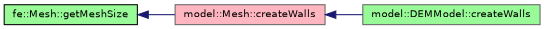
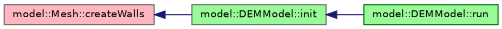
node "fe::Mesh::getMeshSize": removed
node "model::DEMModel::run": added
node "model::DEMModel::createWalls": label "model::DEMModel::createWalls" -> "model::DEMModel::init"
